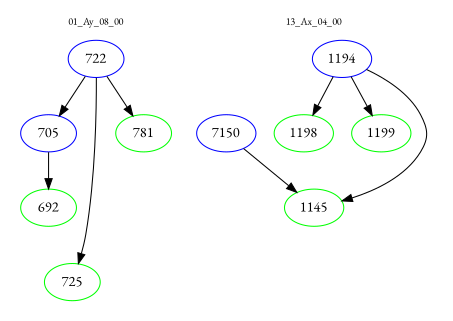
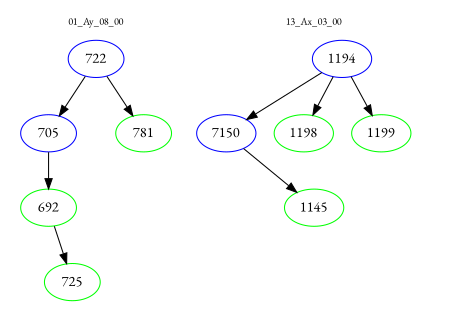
cluster "13_Ax_04_00": label "13_Ax_04_00" -> "13_Ax_03_00"
edge "1194" -> "1145": now "1194" -> "7150"
edge "722" -> "725": now "692" -> "725"
